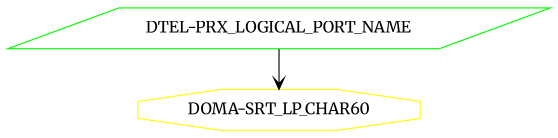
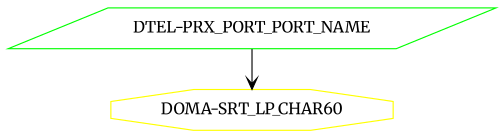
node "DTEL-PRX_LOGICAL_PORT_NAME": label "DTEL-PRX_LOGICAL_PORT_NAME" -> "DTEL-PRX_PORT_PORT_NAME"
